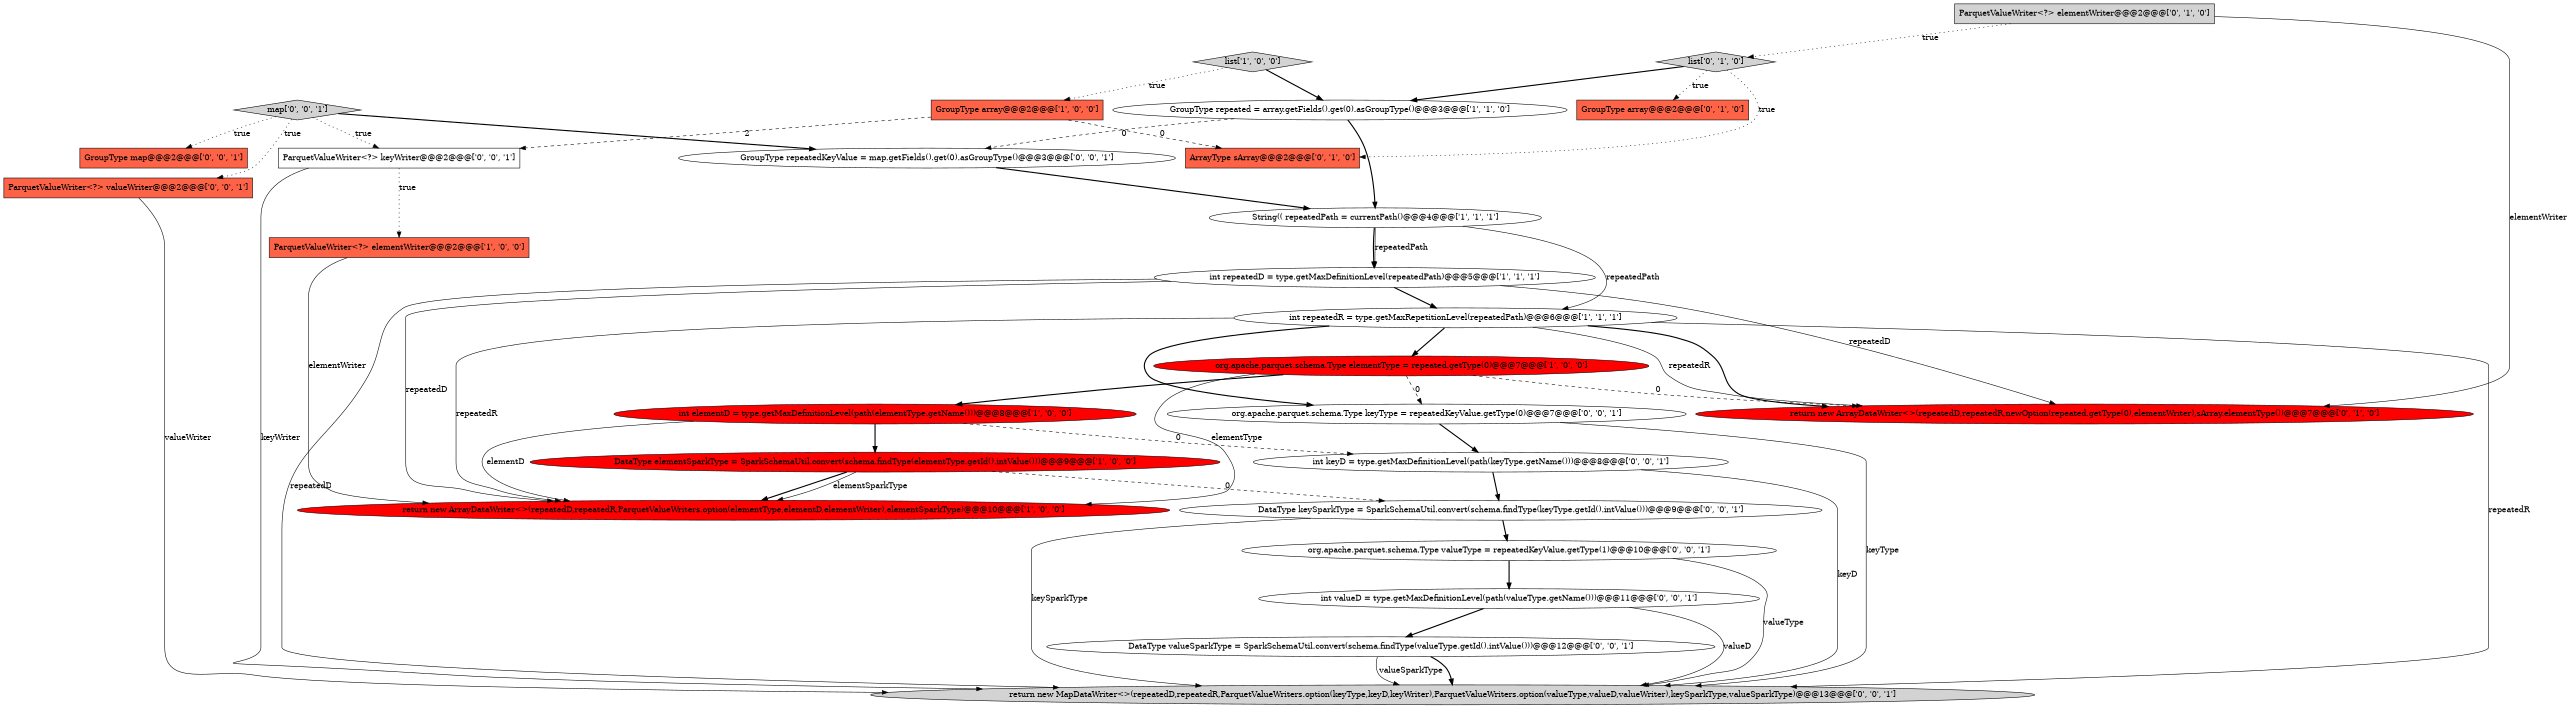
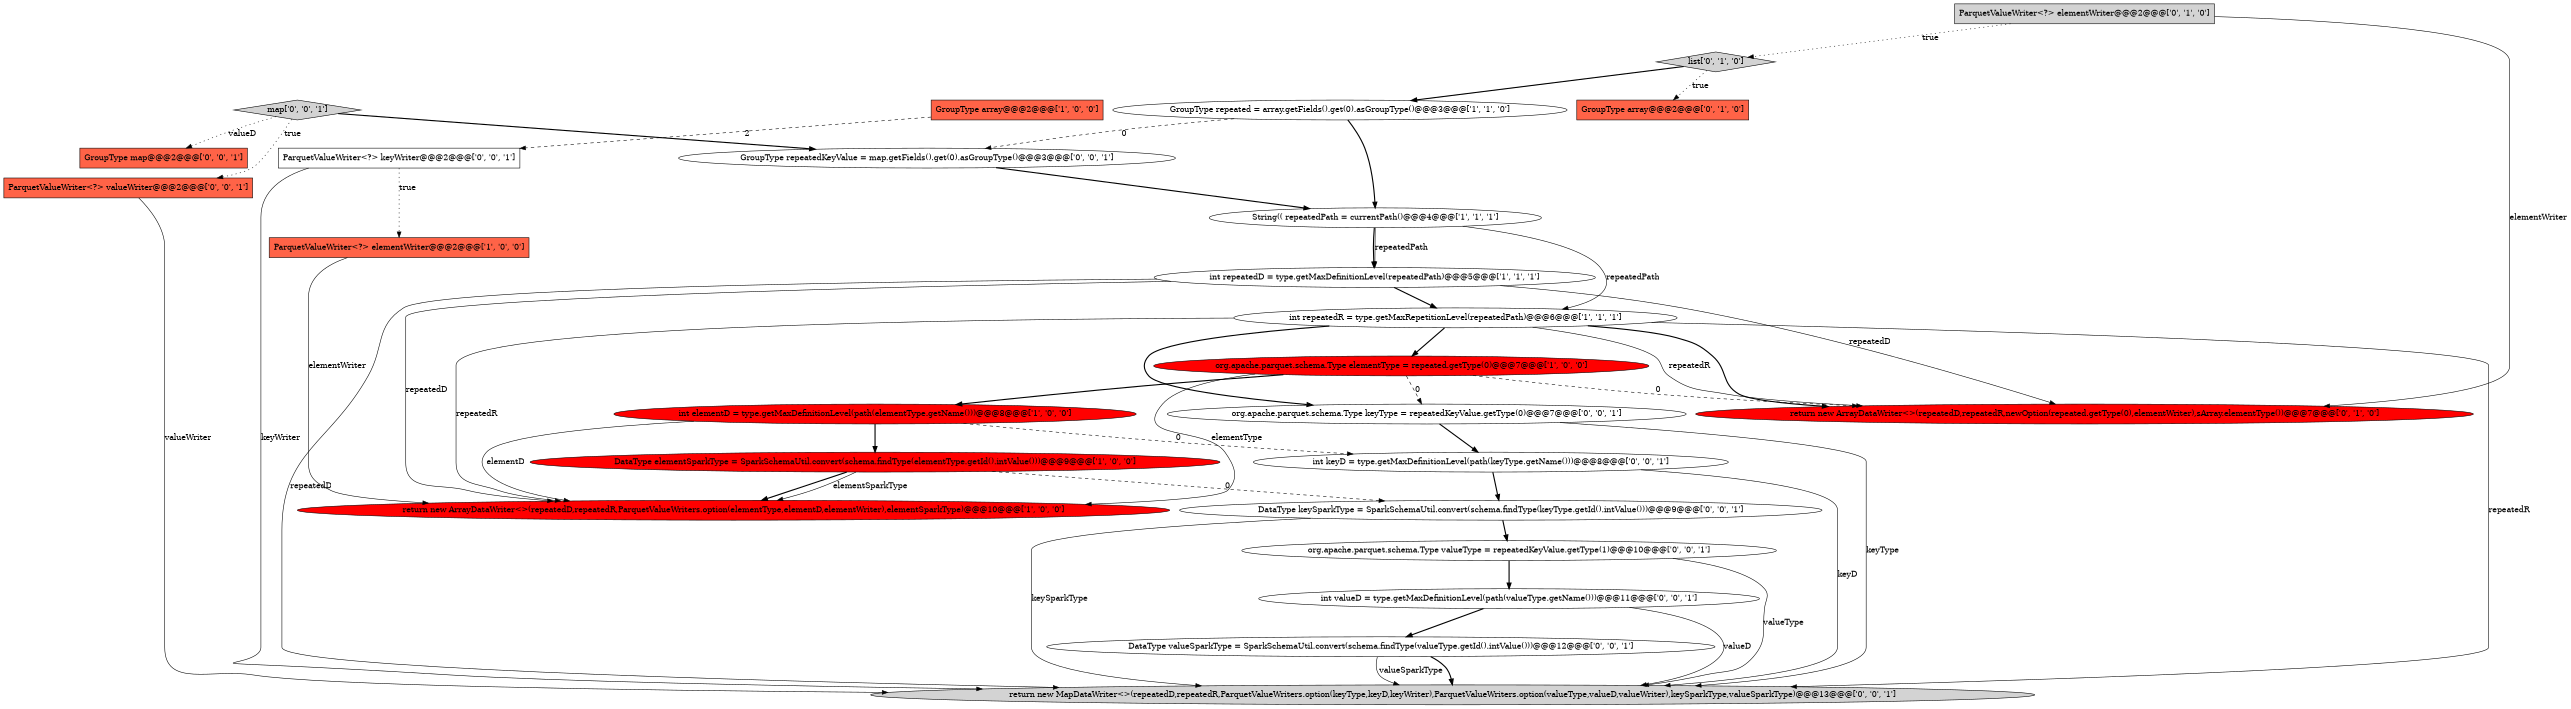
node "list['1', '0', '0']": removed
edge "map['0', '0', '1']" -> "ParquetValueWriter<?> keyWriter@@@2@@@['0', '0', '1']": removed, label "true"
edge "map['0', '0', '1']" -> "GroupType map@@@2@@@['0', '0', '1']": label "true" -> "valueD"
node "ArrayType sArray@@@2@@@['0', '1', '0']": removed
